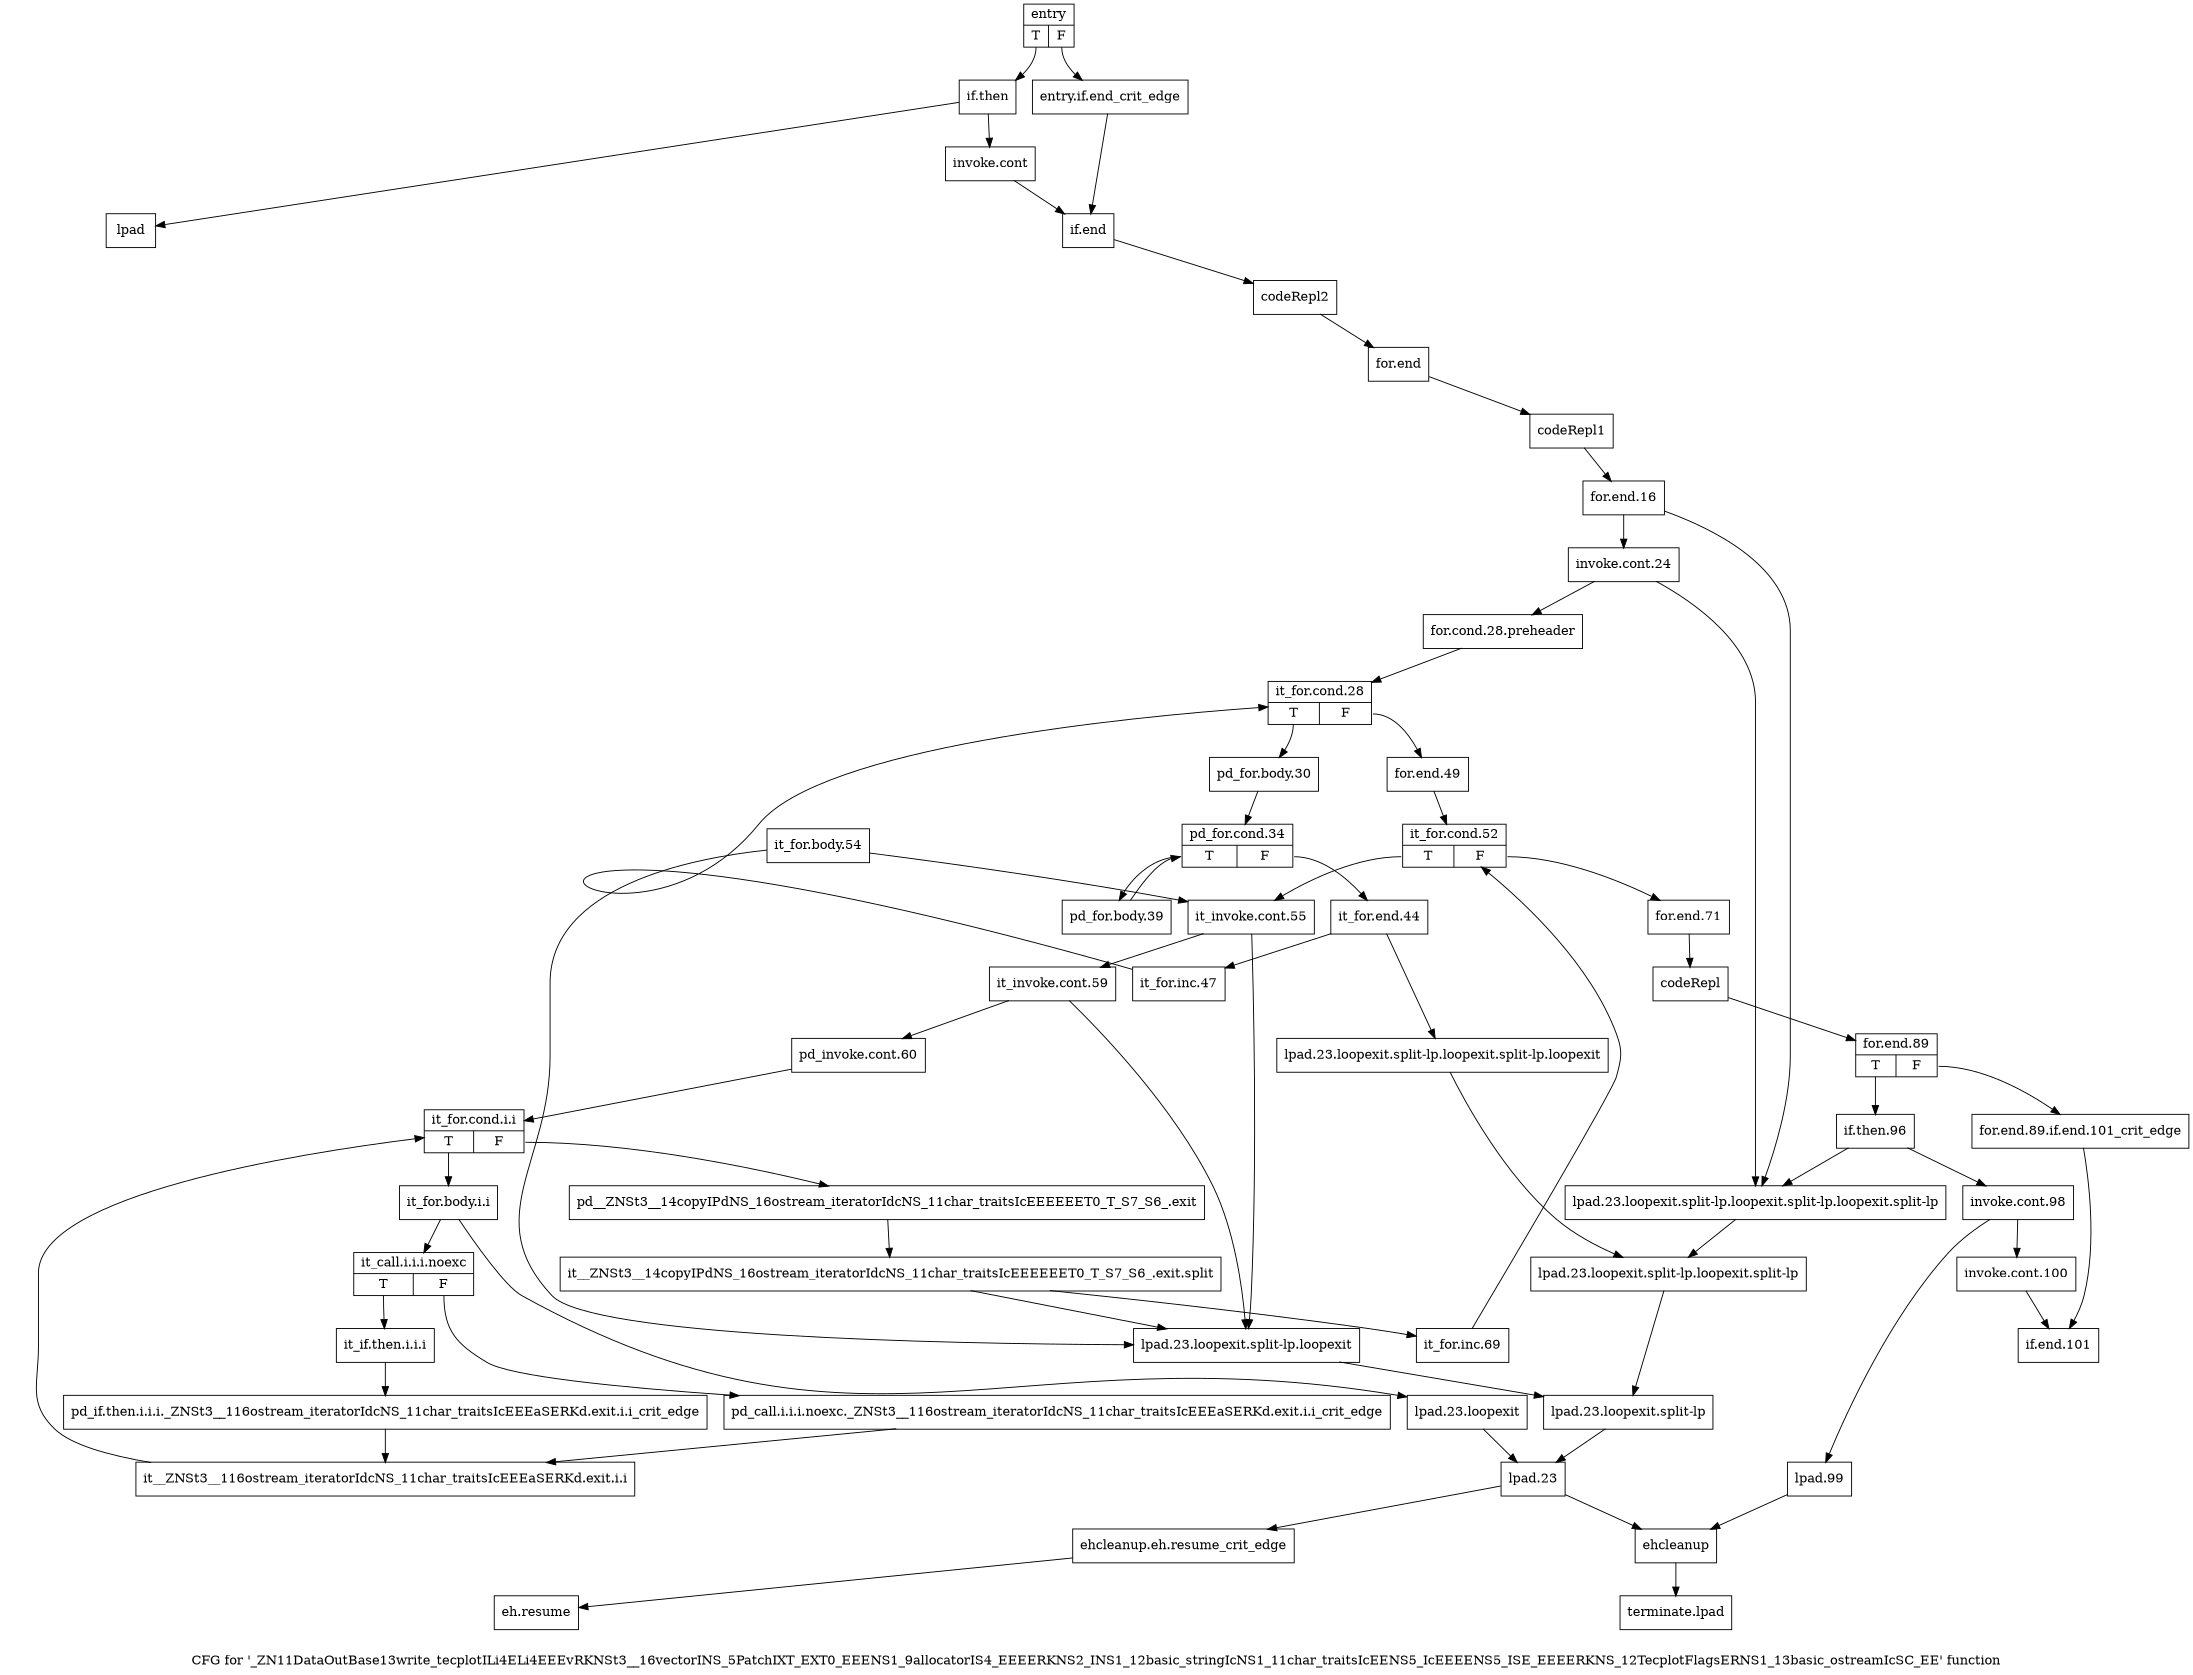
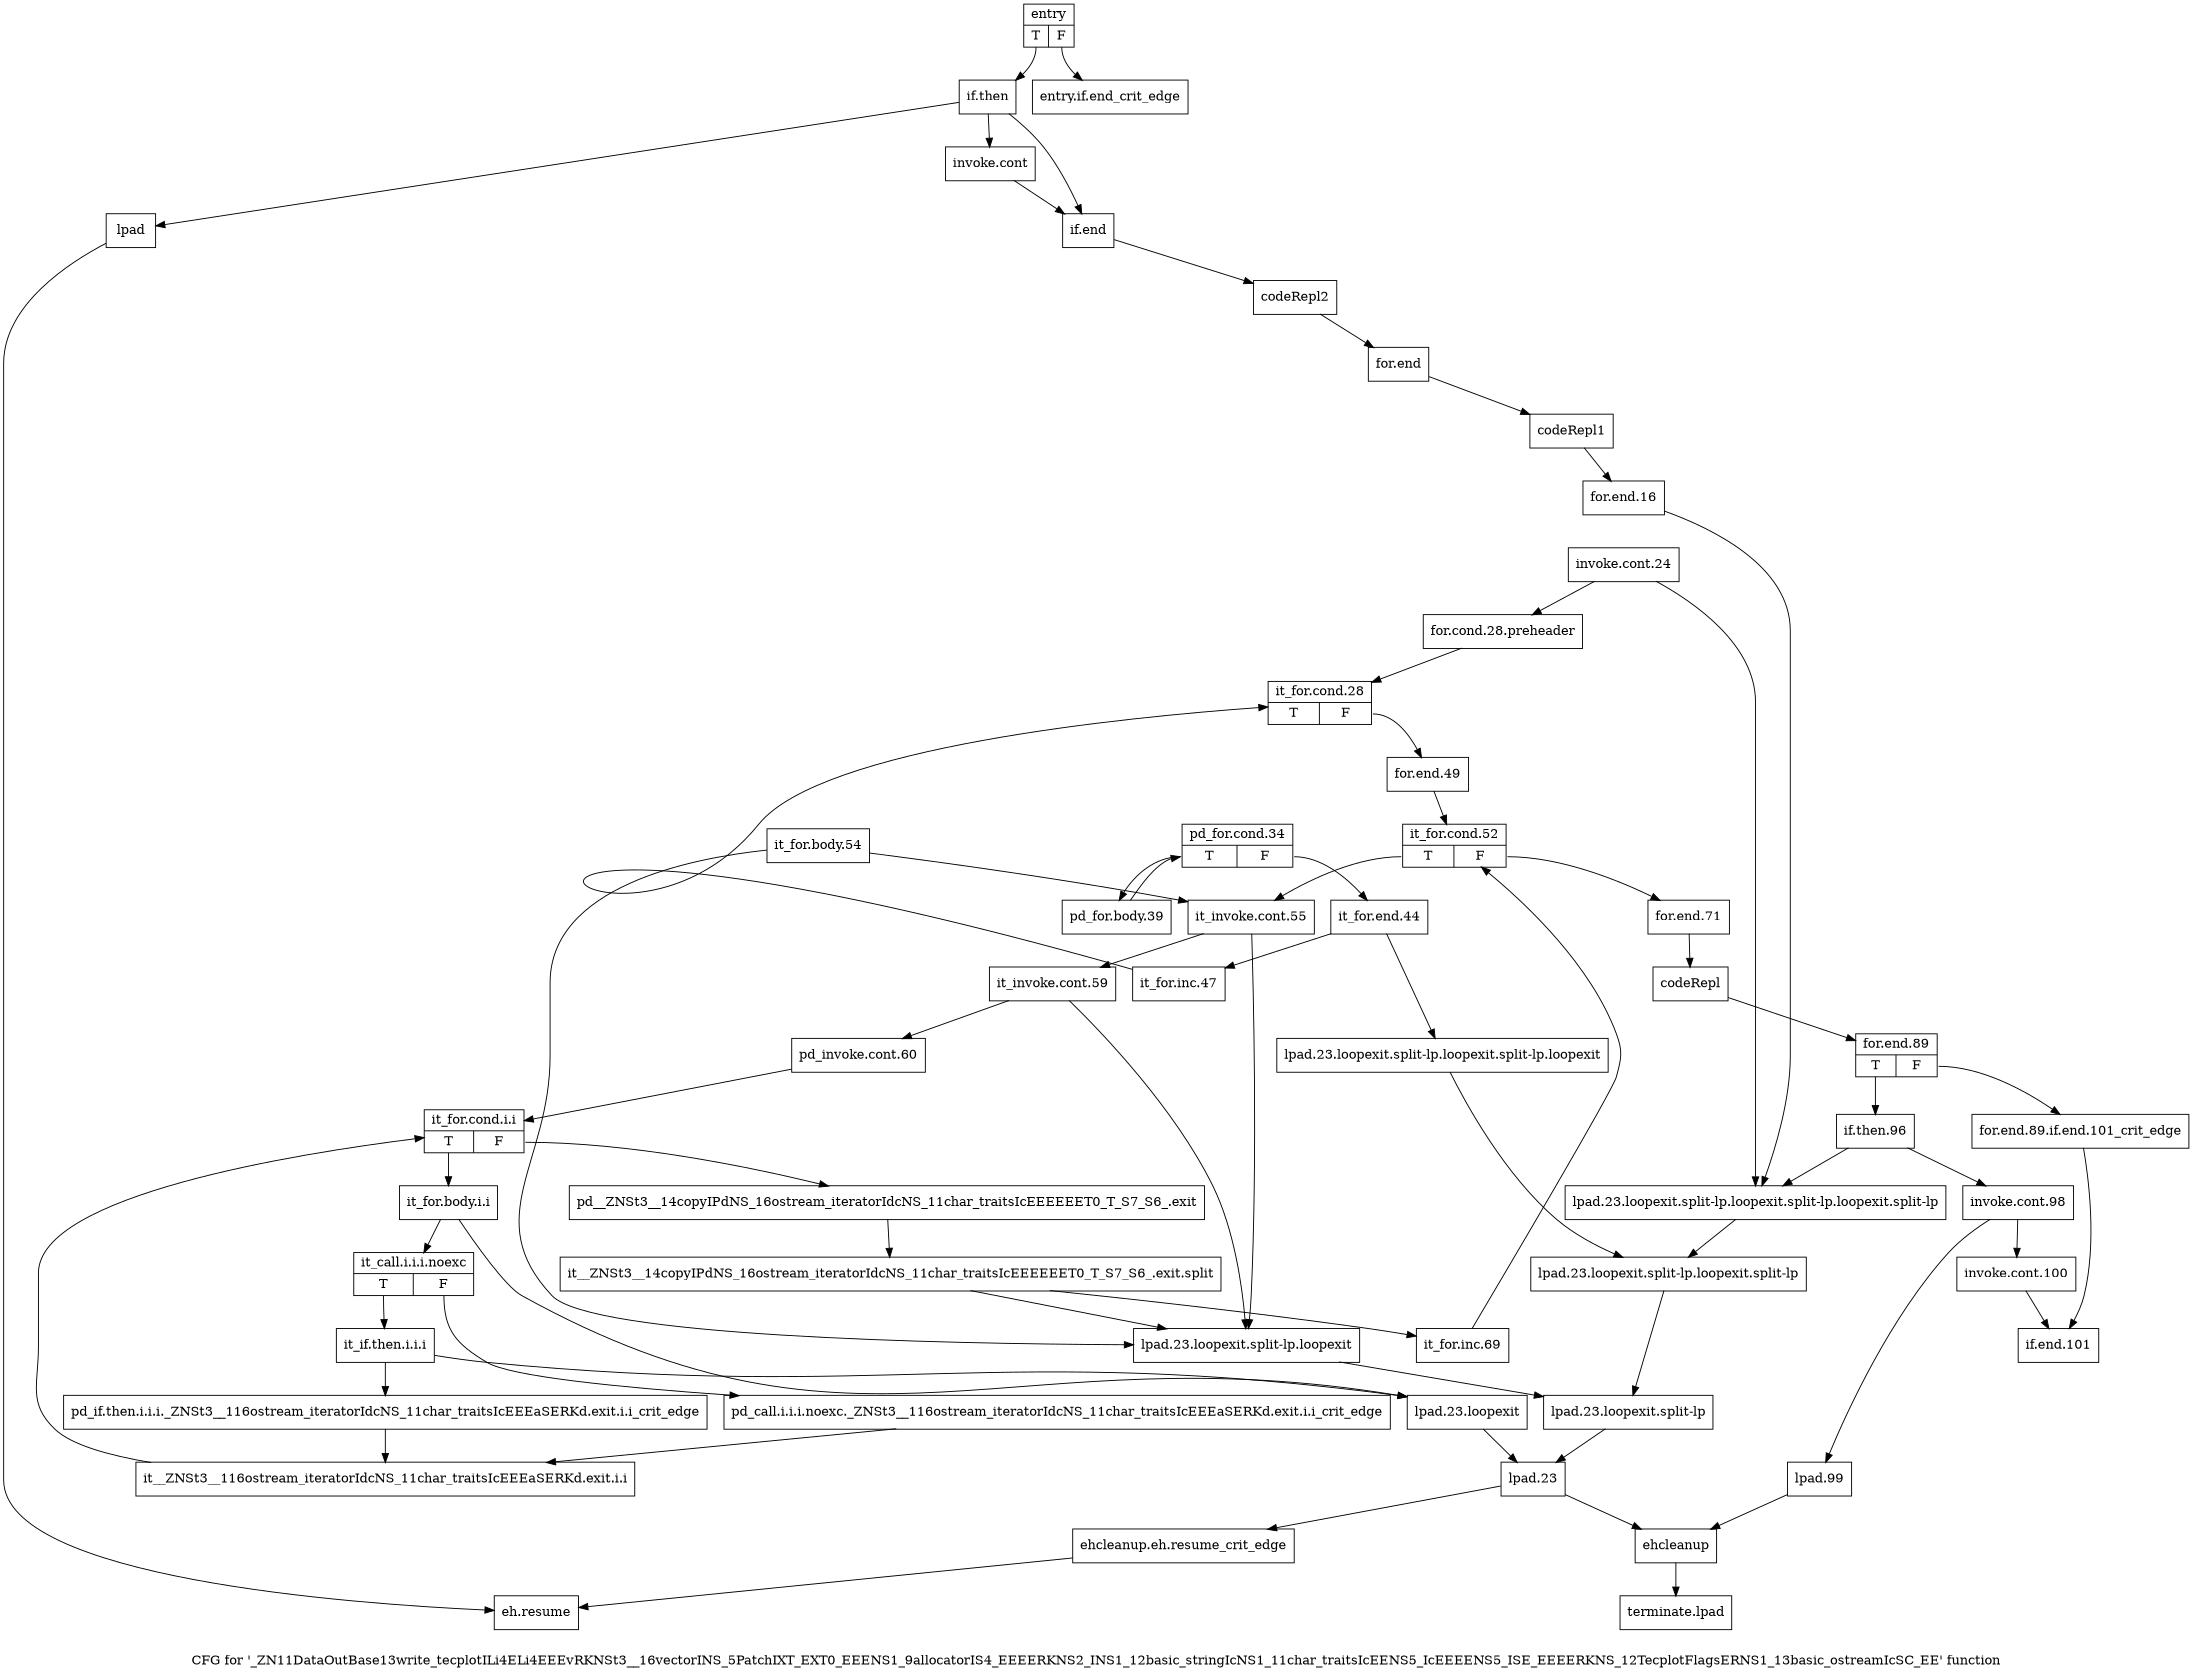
edge "entry.if.end_crit_edge" -> "if.end": now "if.then" -> "if.end"
edge "for.end.16" -> "invoke.cont.24": removed
node "pd_for.body.30": removed
edge "lpad" -> "eh.resume": added
edge "it_if.then.i.i.i" -> "lpad.23.loopexit": added
